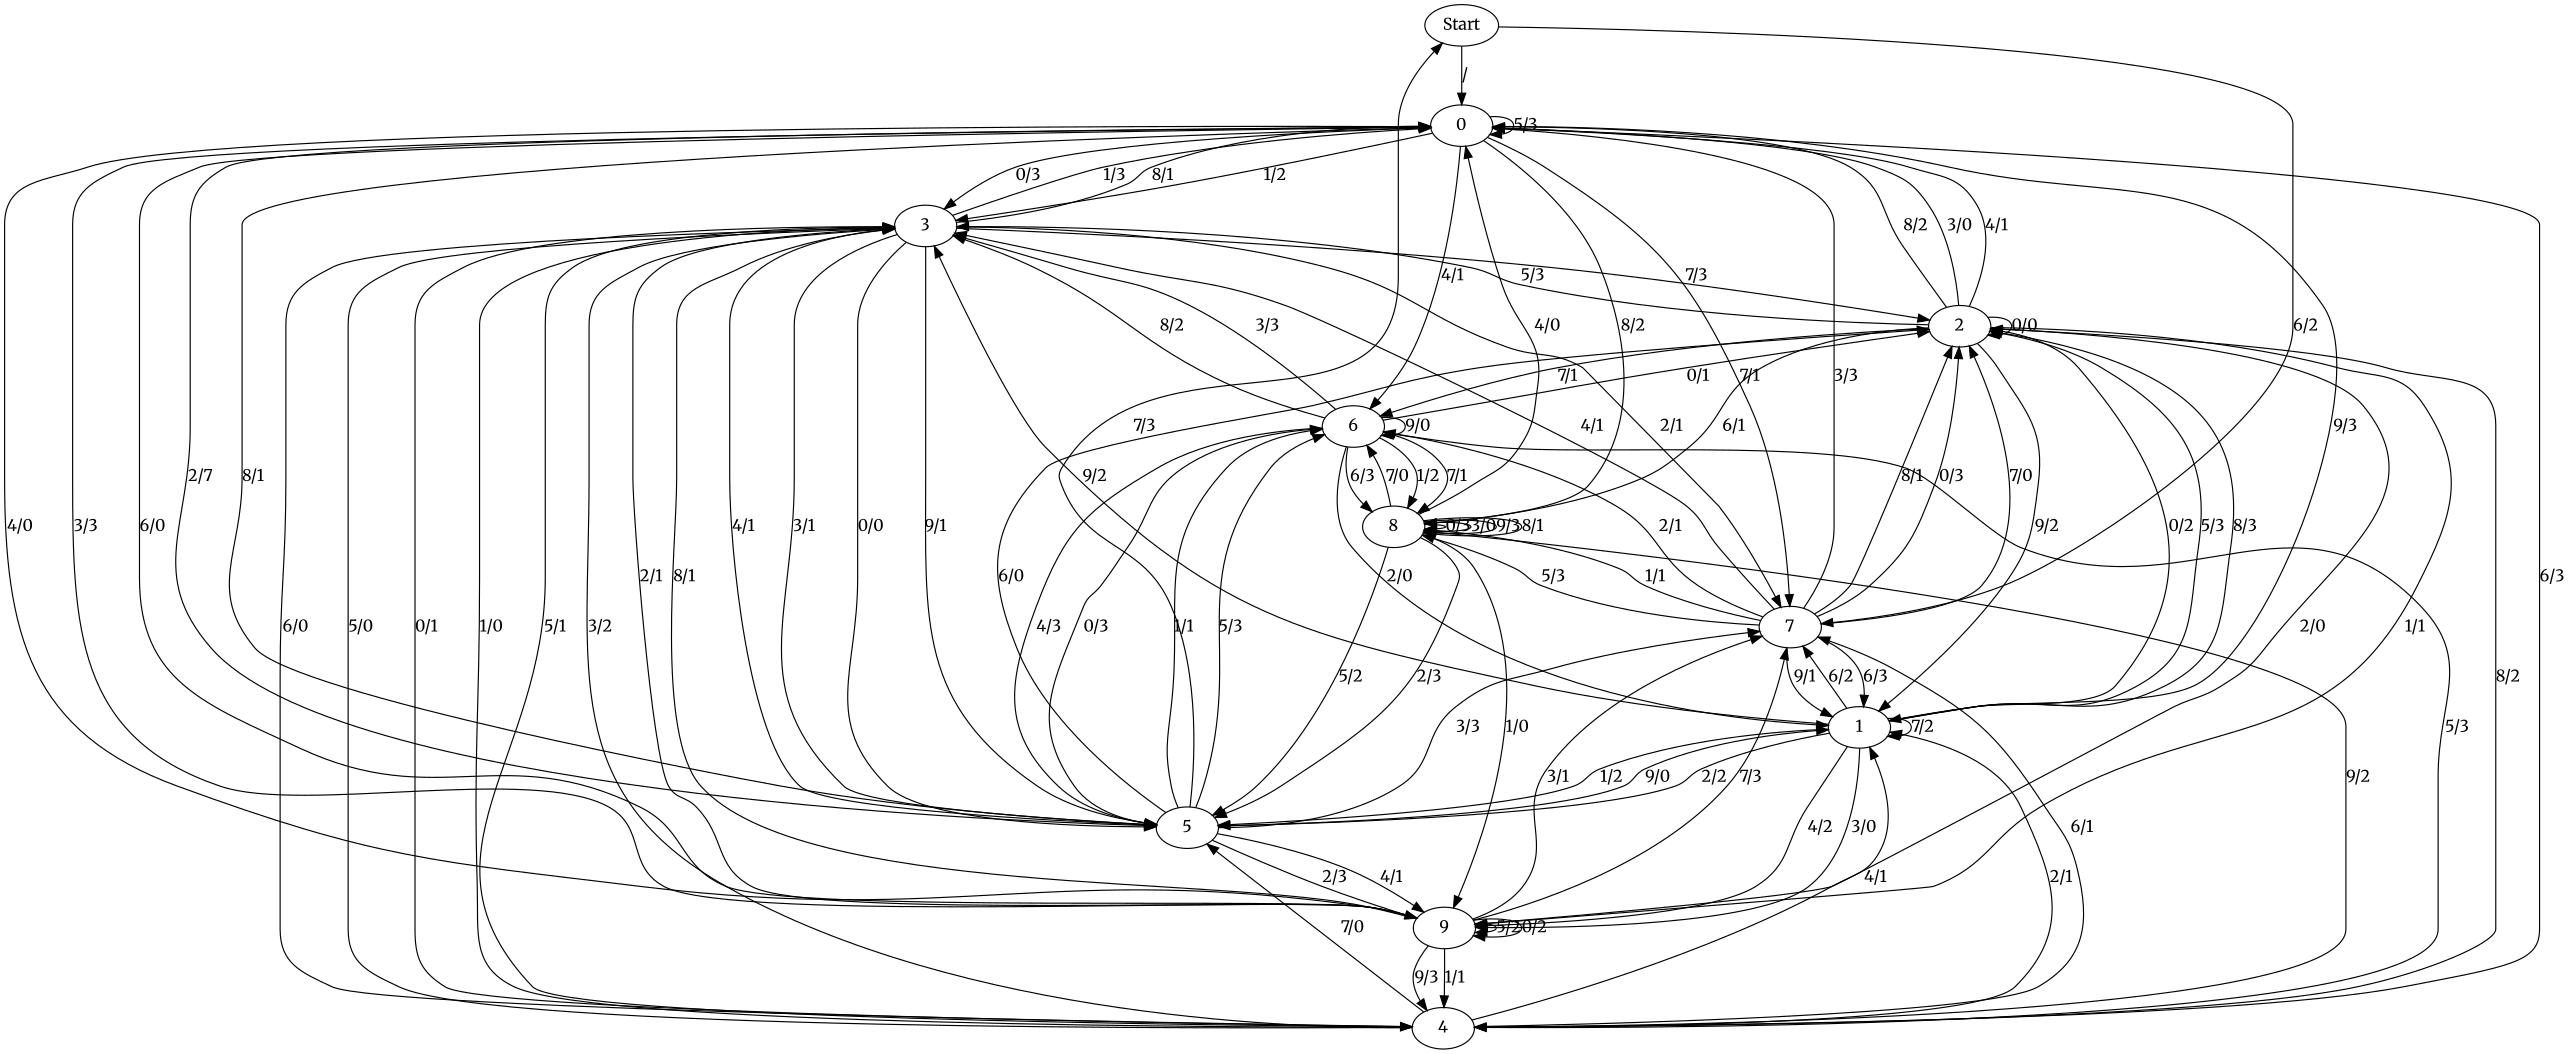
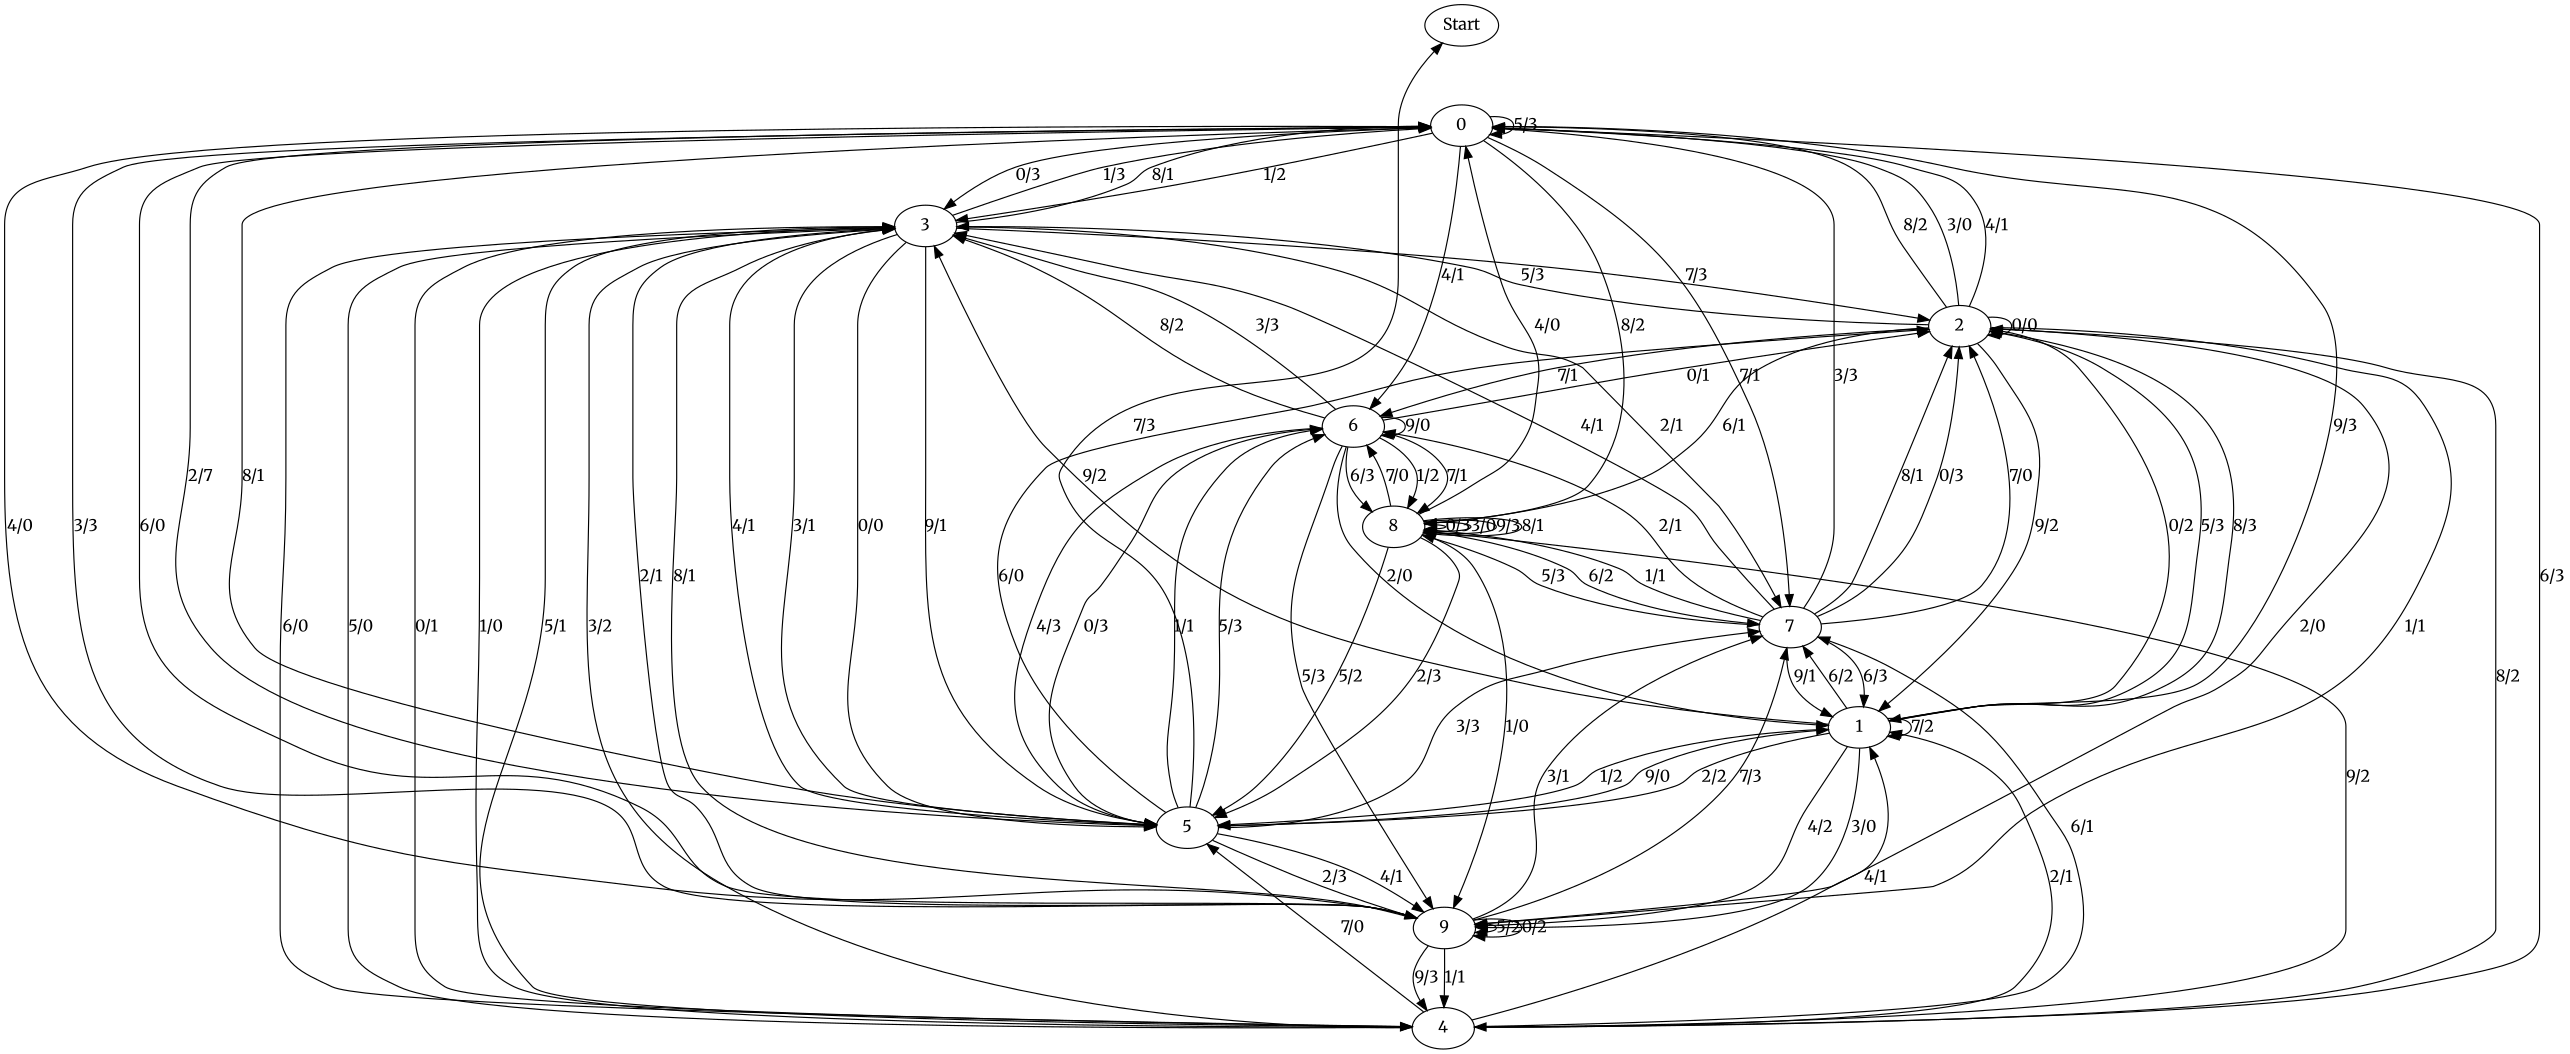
edge "Start" -> "0": removed, label "/"
edge "Start" -> "7": now "8" -> "7"
edge "6" -> "4": now "6" -> "9"
